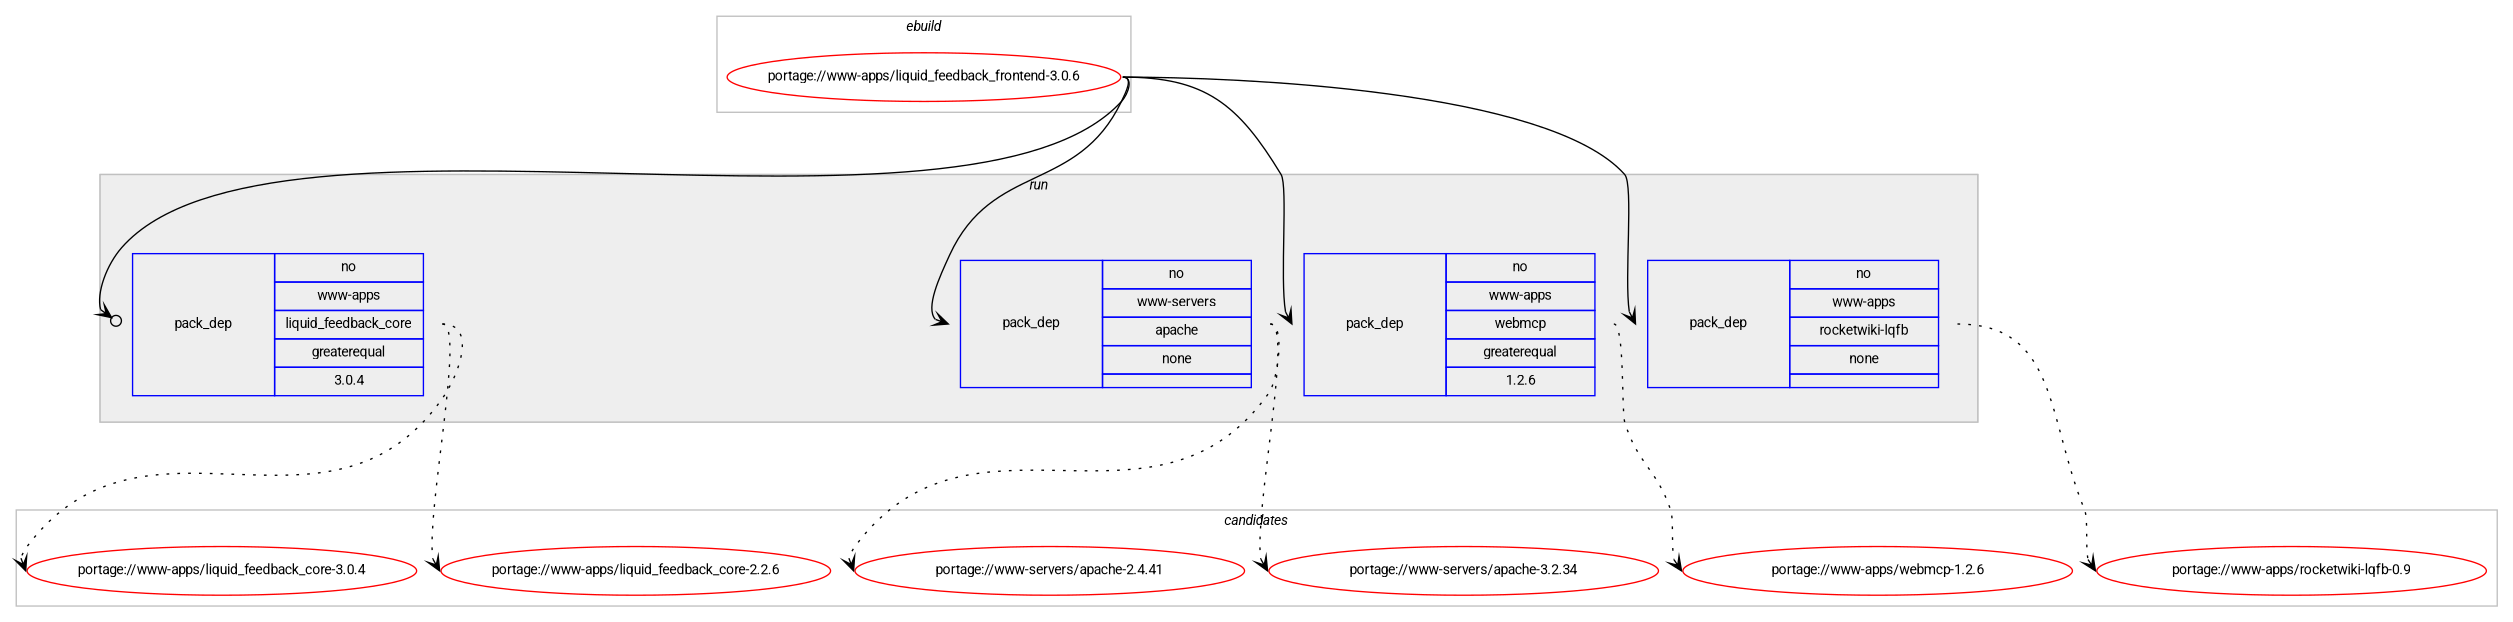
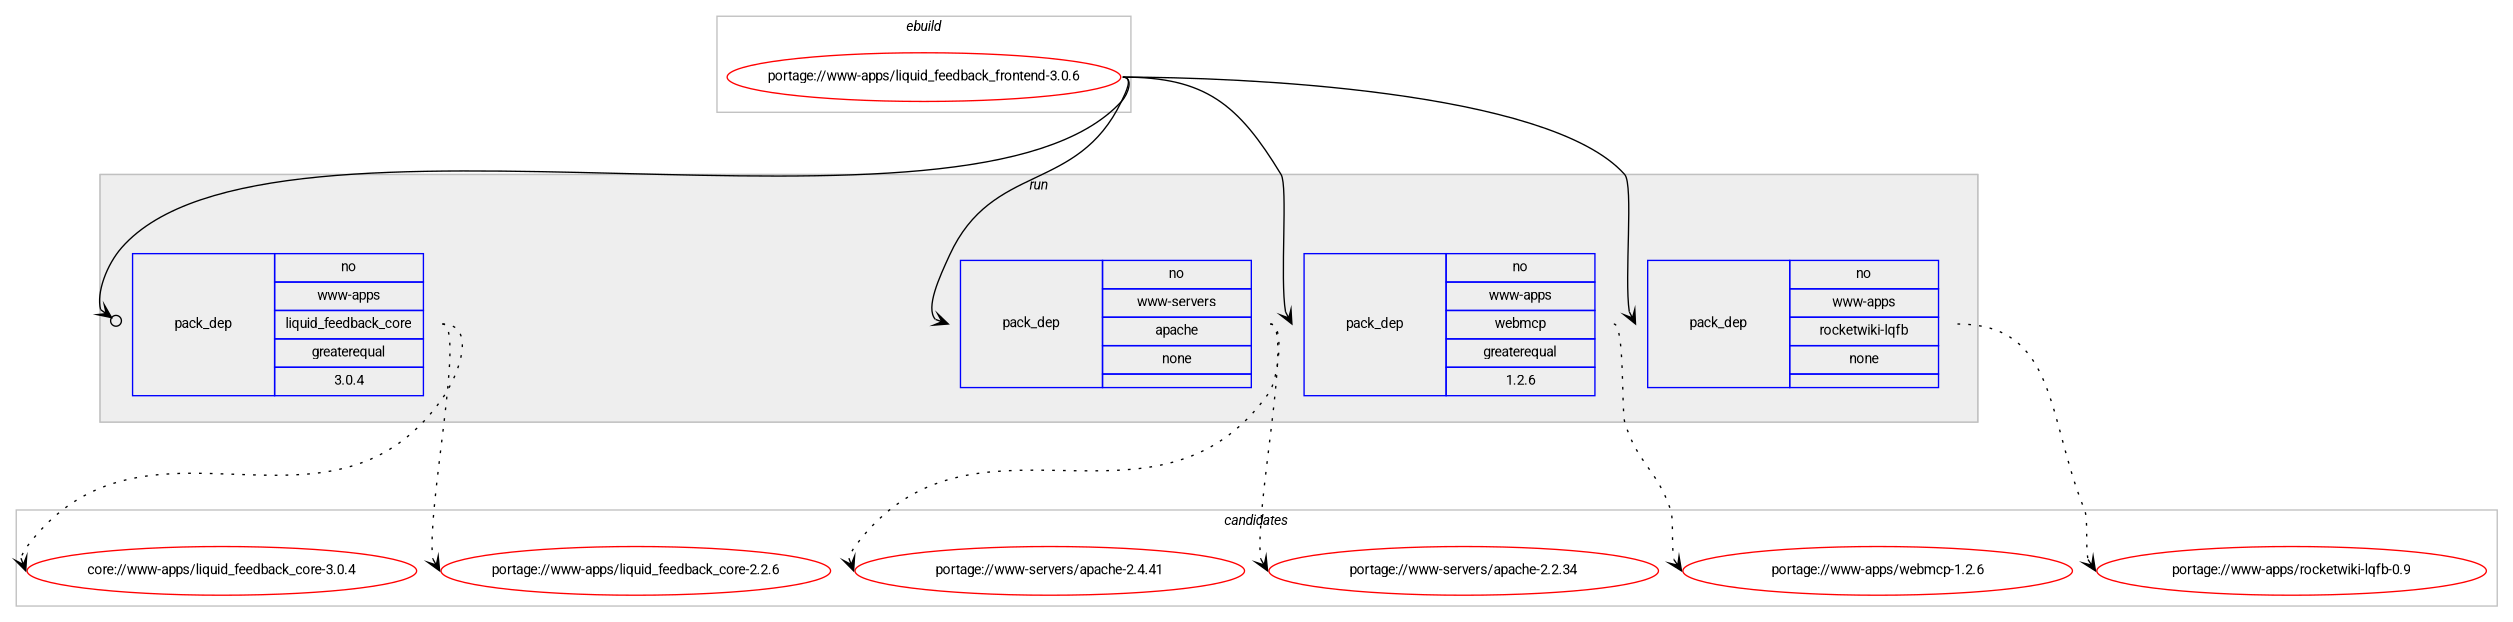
node "portage://www-apps/liquid_feedback_core-3.0.4": label "portage://www-apps/liquid_feedback_core-3.0.4" -> "core://www-apps/liquid_feedback_core-3.0.4"
node "portage://www-servers/apache-3.2.34": label "portage://www-servers/apache-3.2.34" -> "portage://www-servers/apache-2.2.34"
